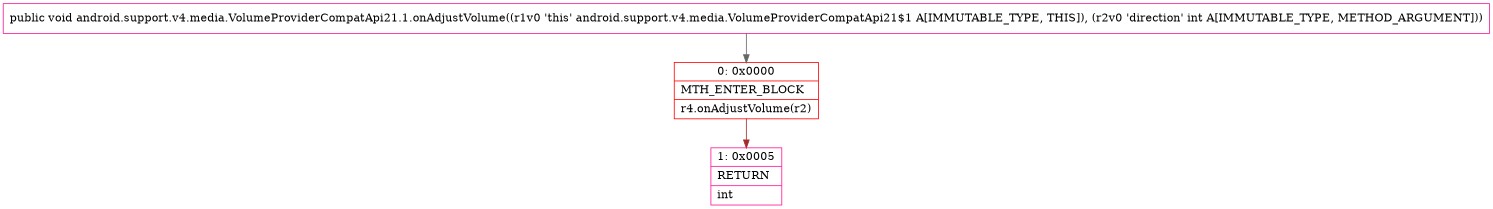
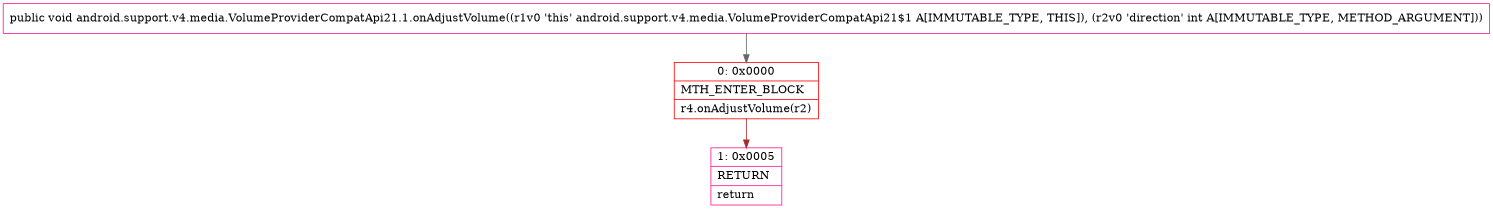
node "1: 0x0005": text "int" -> "return"
